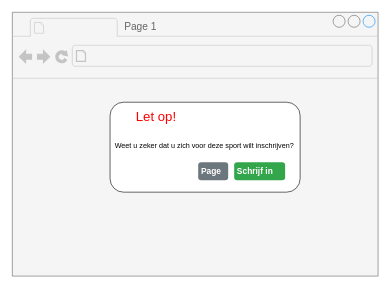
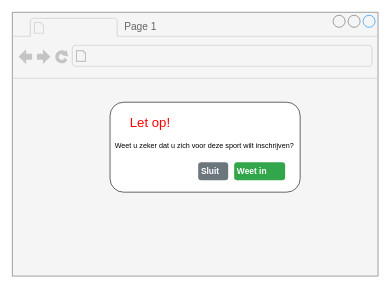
node "Let op!": moved (156, 117) -> (150, 123)
node "Page": label "Page" -> "Sluit"
node "Schrijf in": label "Schrijf in" -> "Weet in"
